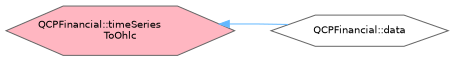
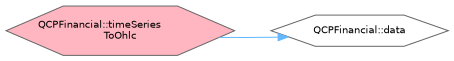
edge "QCPFinancial::data" -> "QCPFinancial::timeSeries ToOhlc": reversed
